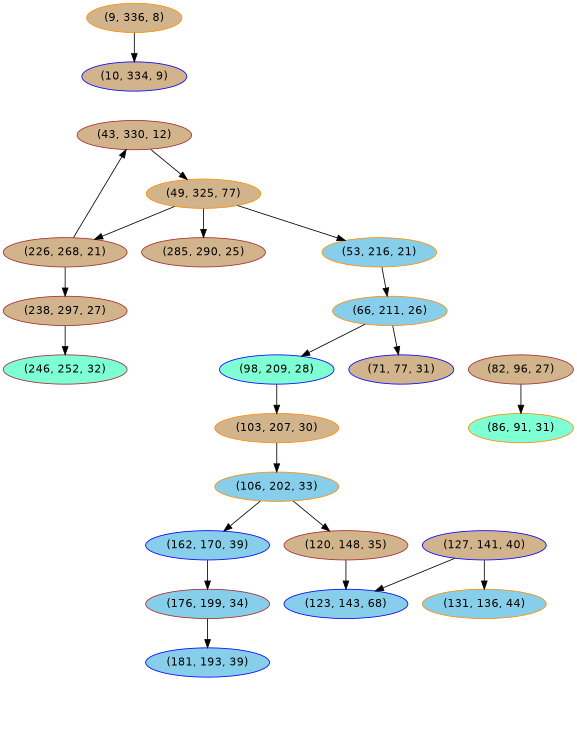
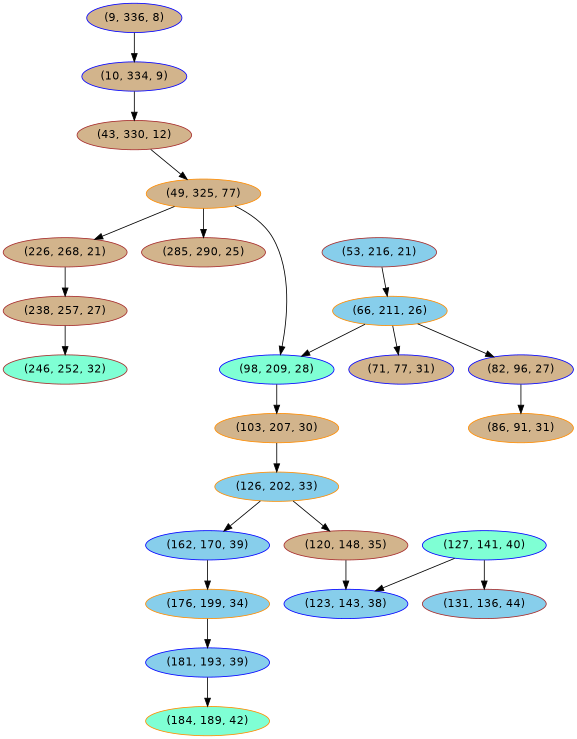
node "(9, 336, 8)": color darkorange -> blue
edge "(226, 268, 21)" -> "(43, 330, 12)": now "(10, 334, 9)" -> "(43, 330, 12)"
edge "(49, 325, 77)" -> "(53, 216, 21)": now "(49, 325, 77)" -> "(98, 209, 28)"
node "(53, 216, 21)": color darkorange -> brown
node "(238, 297, 27)": label "(238, 297, 27)" -> "(238, 257, 27)"
edge "(66, 211, 26)" -> "(82, 96, 27)": added
node "(82, 96, 27)": color brown -> blue
node "(86, 91, 31)": fillcolor aquamarine -> tan
node "(106, 202, 33)": label "(106, 202, 33)" -> "(126, 202, 33)"
node "(127, 141, 40)": fillcolor tan -> aquamarine
node "(176, 199, 34)": color brown -> darkorange
node "(123, 143, 68)": label "(123, 143, 68)" -> "(123, 143, 38)"
node "(131, 136, 44)": color darkorange -> brown
node "(184, 189, 42)": added
